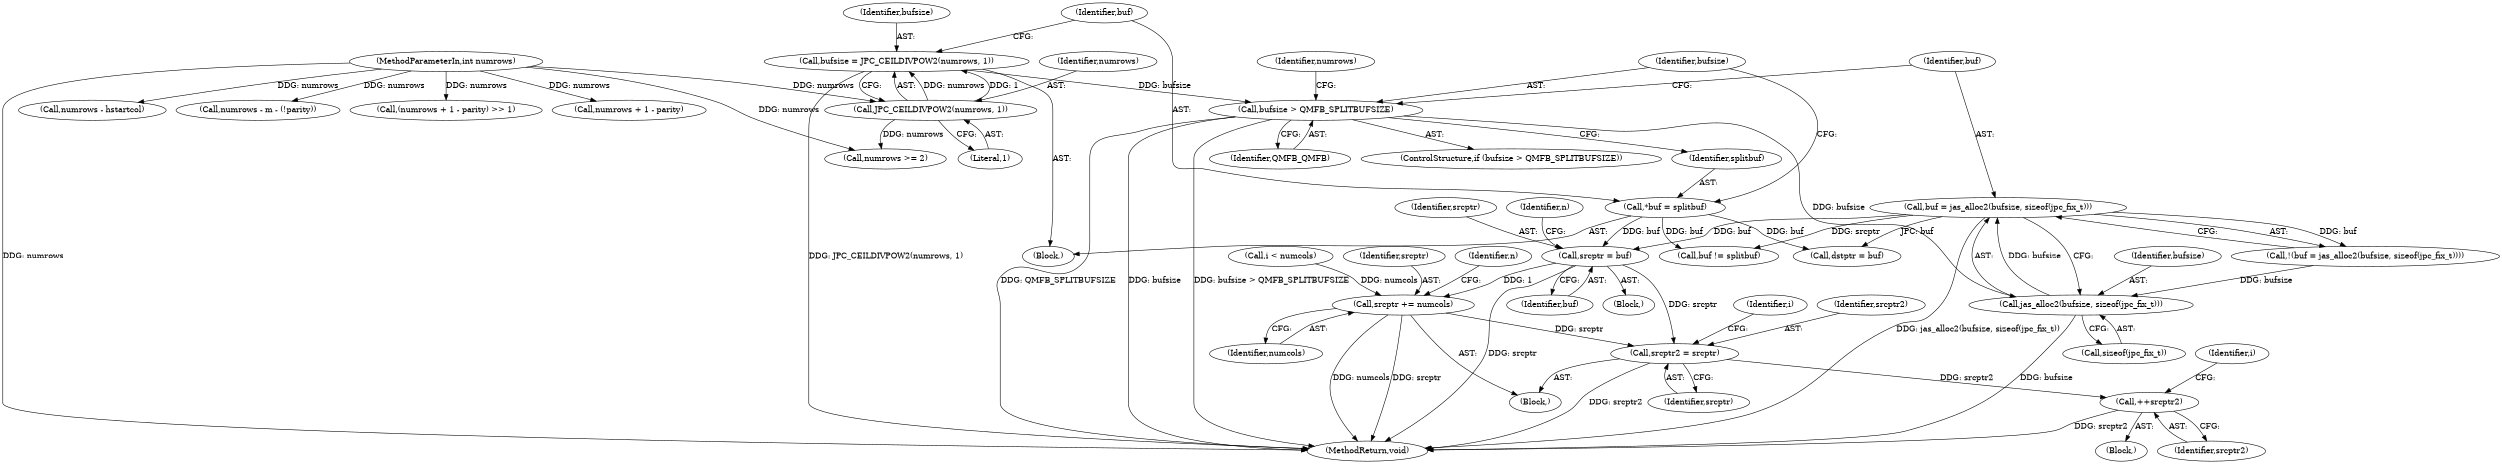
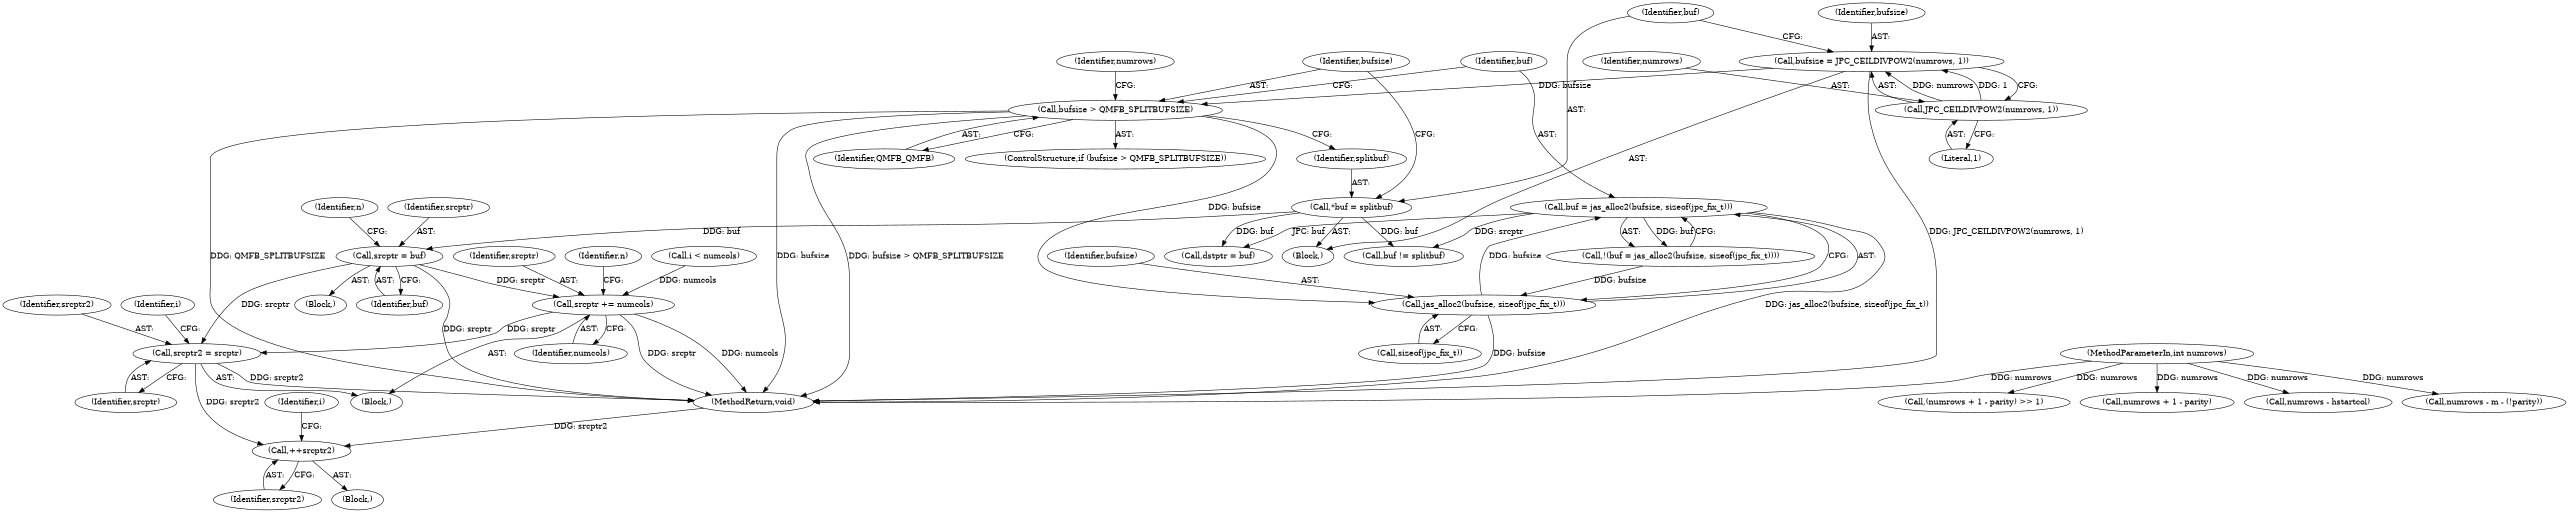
edge "(MethodParameterIn,int numrows)" -> "(Call,JPC_CEILDIVPOW2(numrows, 1))": removed, label "DDG: numrows"
node "(Call,numrows >= 2)": removed
edge "(Call,buf = jas_alloc2(bufsize, sizeof(jpc_fix_t)))" -> "(Call,srcptr = buf)": removed, label "DDG: buf"
edge "(Call,srcptr = buf)" -> "(Call,srcptr += numcols)": label "DDG: 1" -> "DDG: srcptr"
edge "(Call,++srcptr2)" -> "(MethodReturn,void)": reversed
